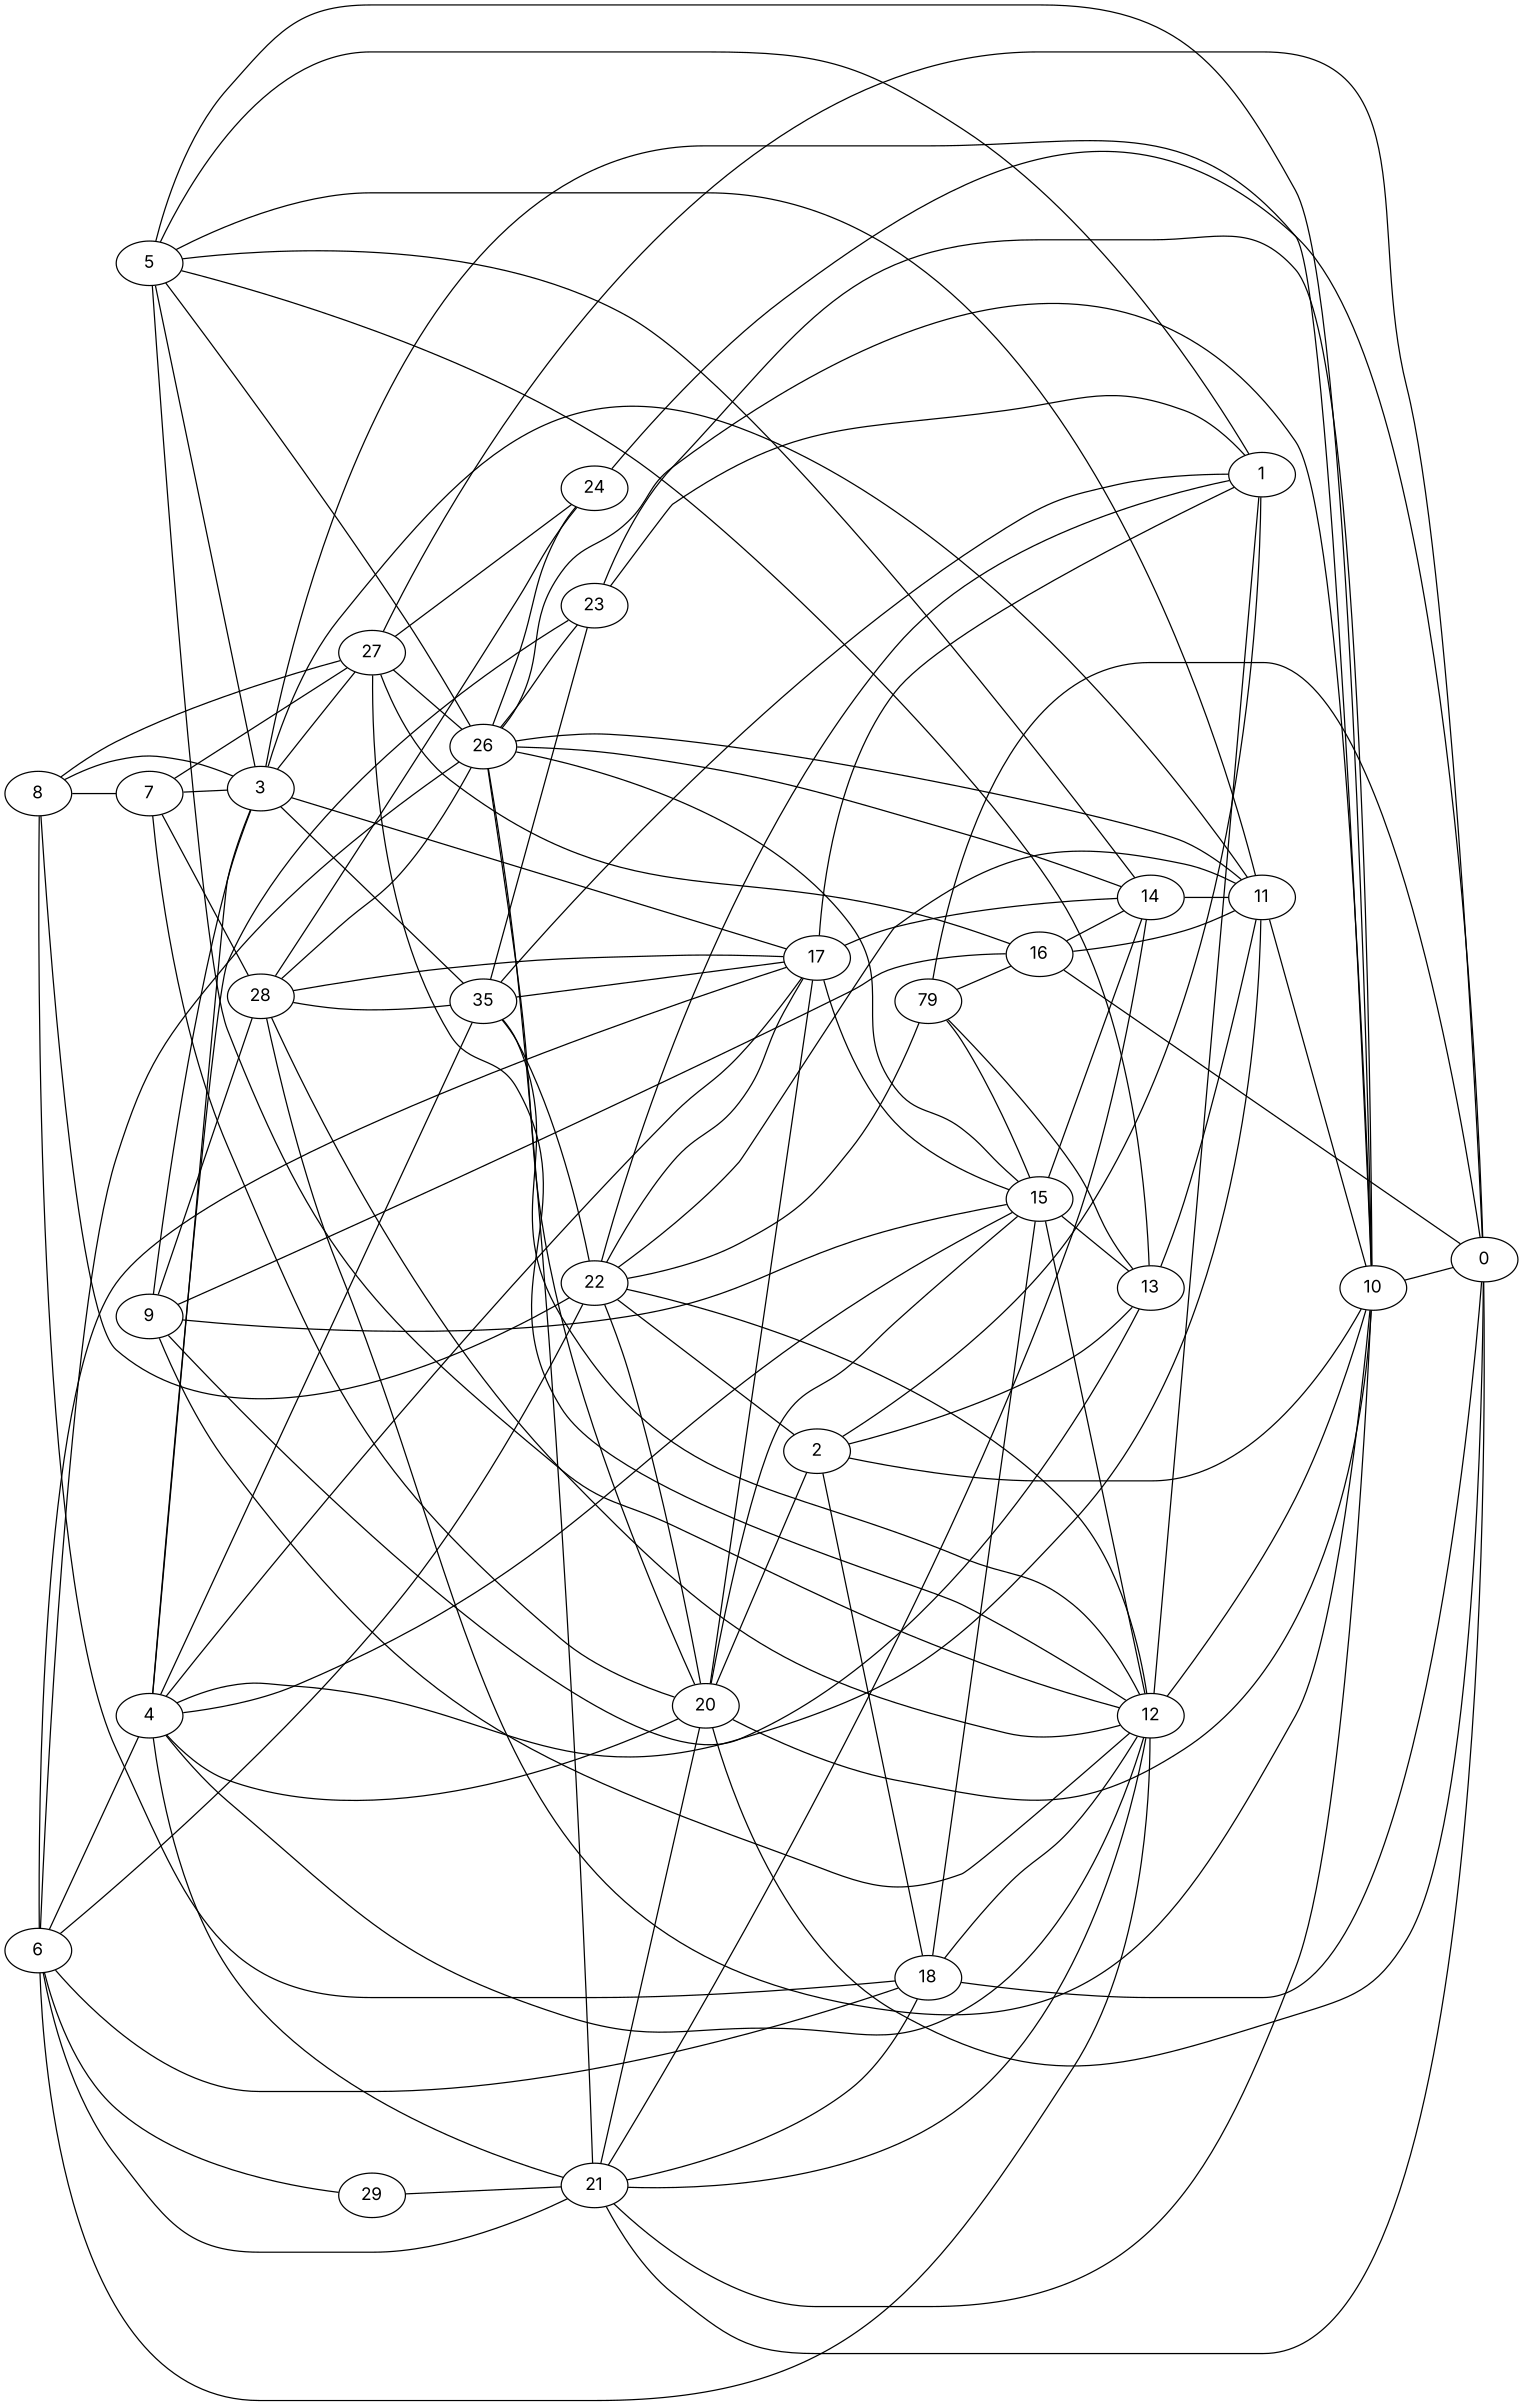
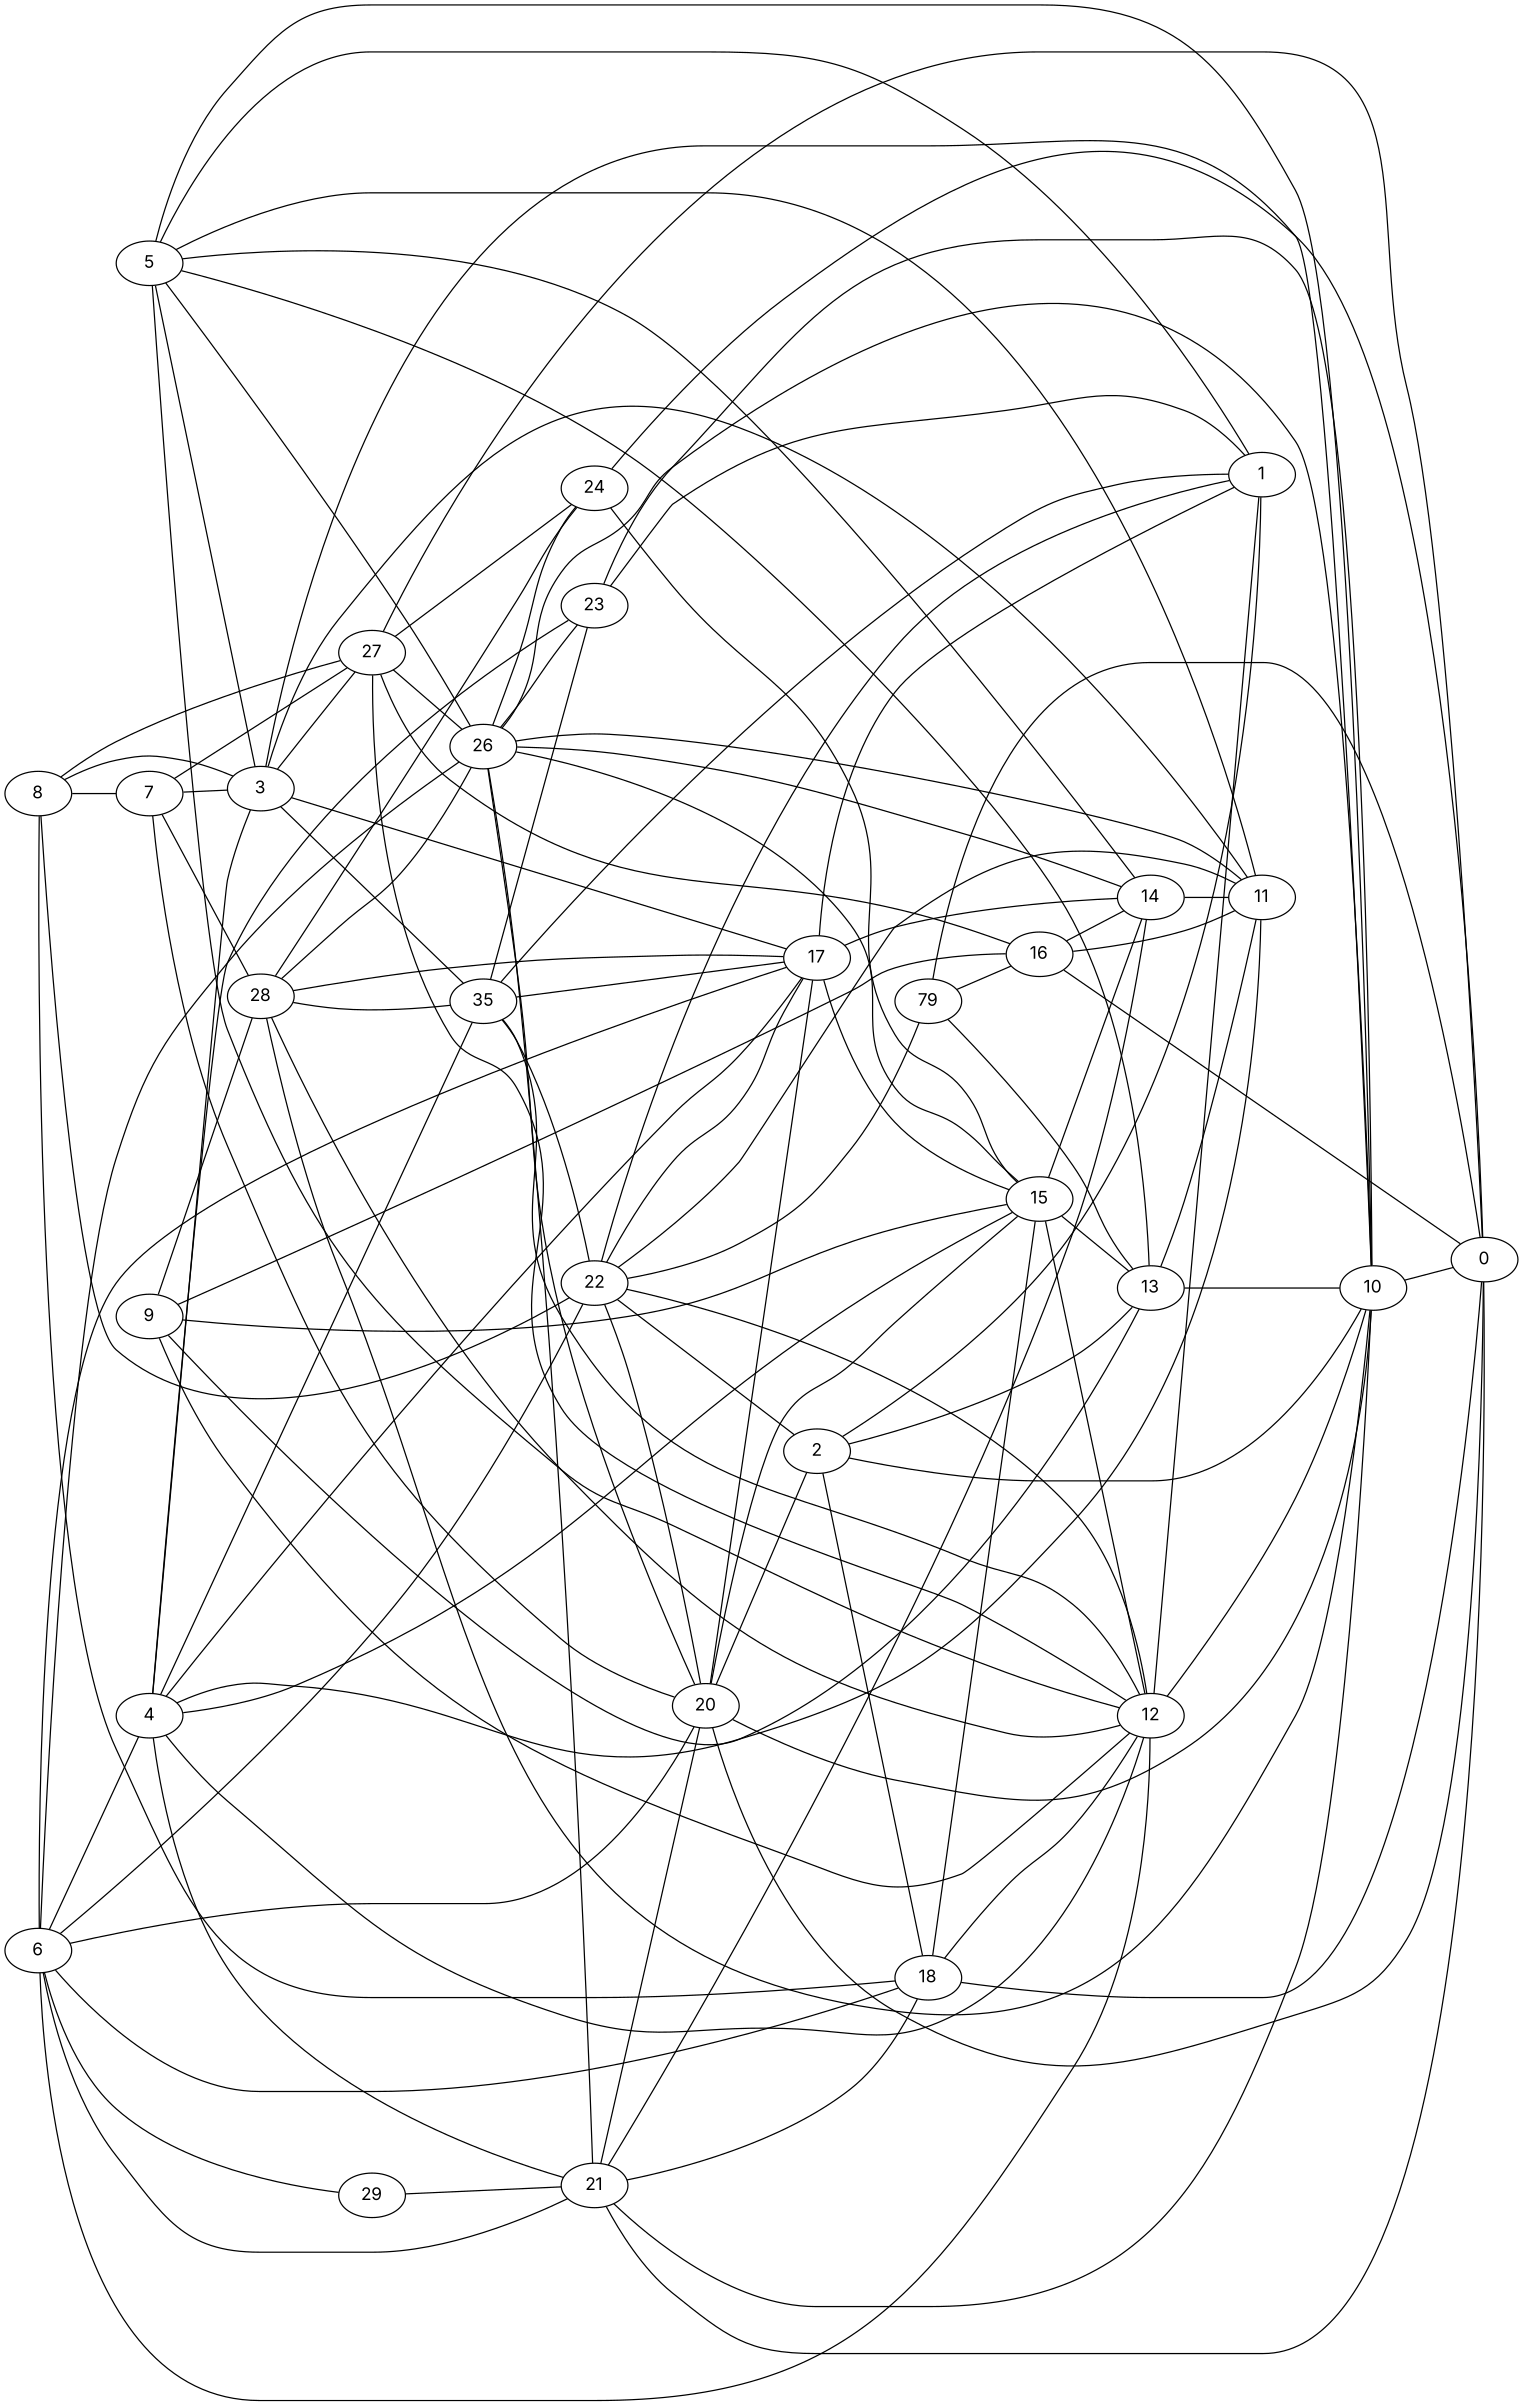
edge "3" -- "9": removed
edge "11" -- "10": now "13" -- "10"
edge "79" -- "15": now "24" -- "15"
edge "20" -- "4": now "20" -- "6"
edge "12" -- "21": removed
